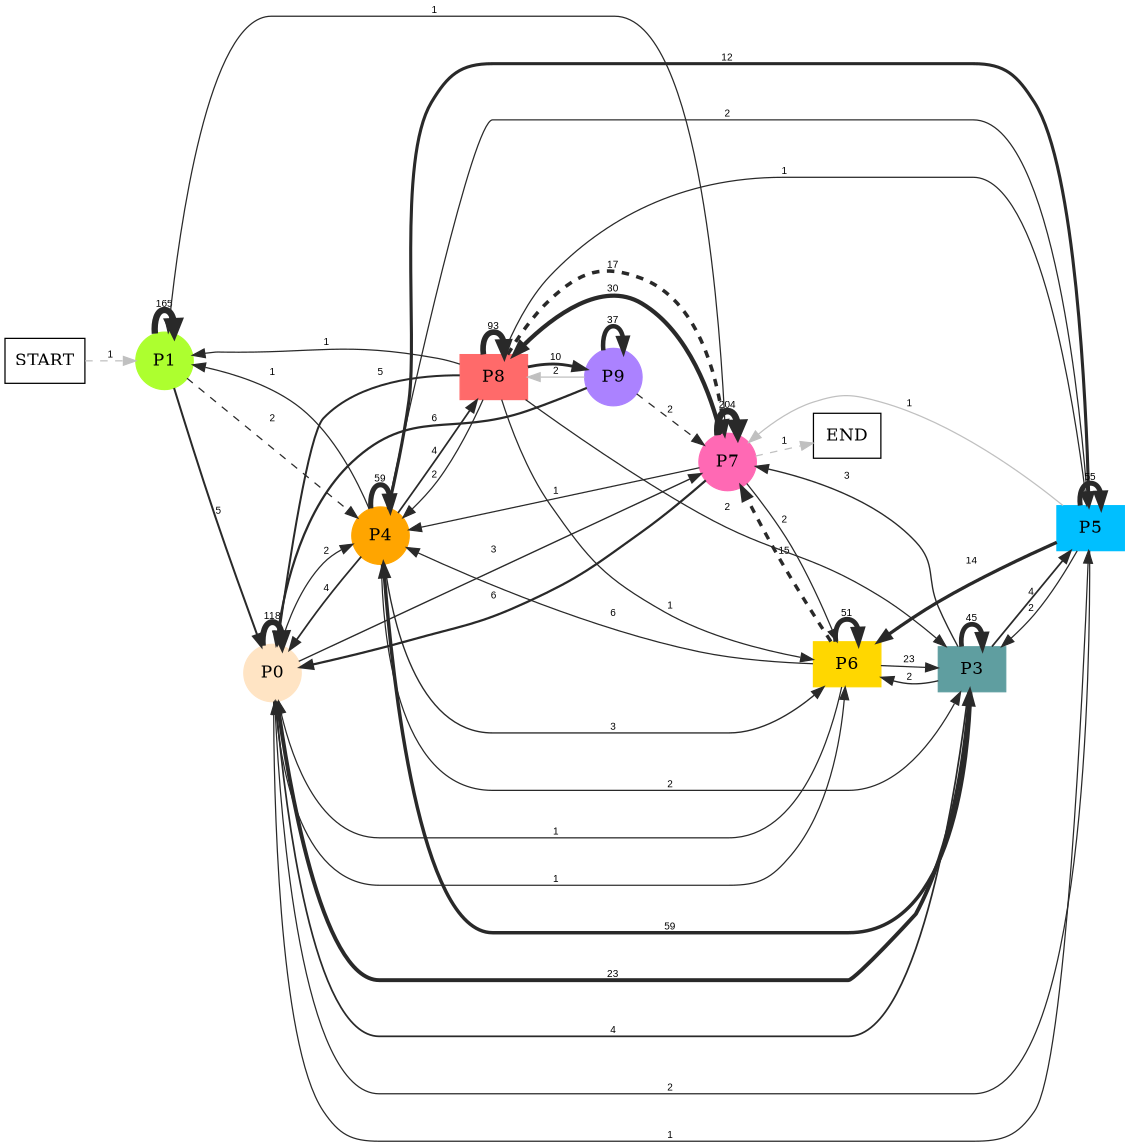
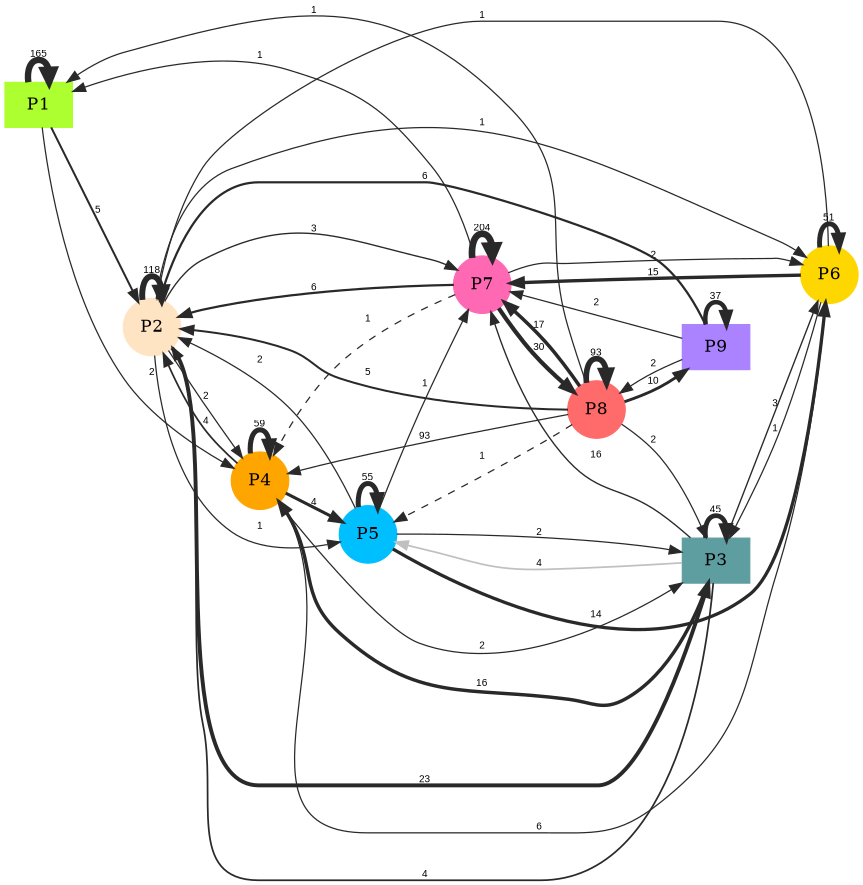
edge "P4" -> "P5": label "12" -> "4"
edge "P5" -> "P4": removed, label "2"
edge "P8" -> "P5": style solid -> dashed
edge "P8" -> "P7": style dashed -> solid
node "START": removed
node "P1": shape circle -> box
node "P8": shape box -> circle
edge "P9" -> "P8": color grey -> grey16
node "P9": shape circle -> box
edge "P4" -> "P1": removed, label "1"
edge "P5" -> "P7": color grey -> grey16
edge "P9" -> "P7": style dashed -> solid
node "END": removed
edge "P1" -> "P4": style dashed -> solid
edge "P4" -> "P8": removed, label "4"
edge "P8" -> "P4": label "2" -> "93"
edge "P3" -> "P7": label "3" -> "16"
edge "P7" -> "P4": style solid -> dashed
node "P5": shape box -> circle
edge "P6" -> "P7": style dashed -> solid
edge "P8" -> "P6": removed, label "1"
edge "P3" -> "P5": color grey16 -> grey
edge "P6" -> "P3": label "23" -> "1"
node "P6": shape box -> circle
node "P0": label "P0" -> "P2"
edge "P3" -> "P6": label "2" -> "3"
edge "P4" -> "P6": removed, label "3"
edge "P3" -> "P4": label "59" -> "16"
